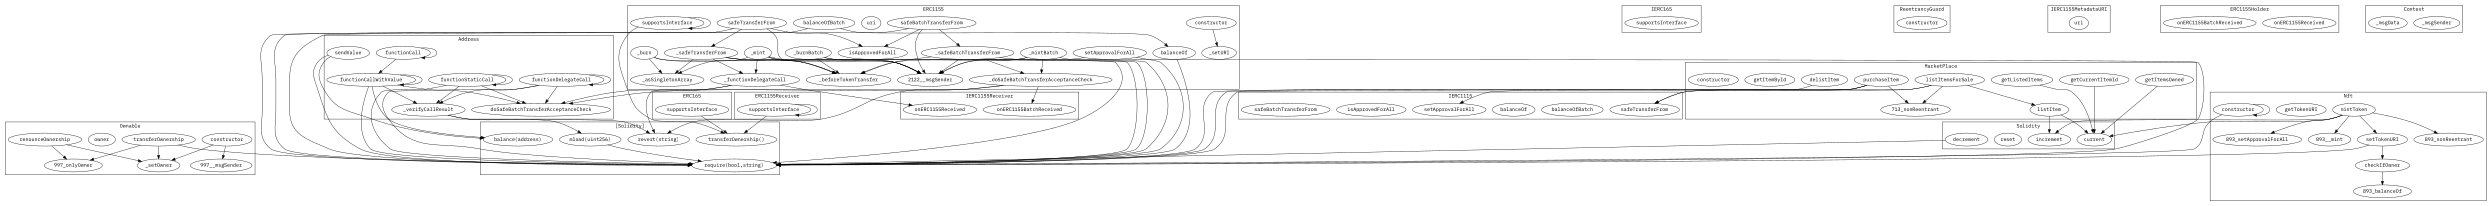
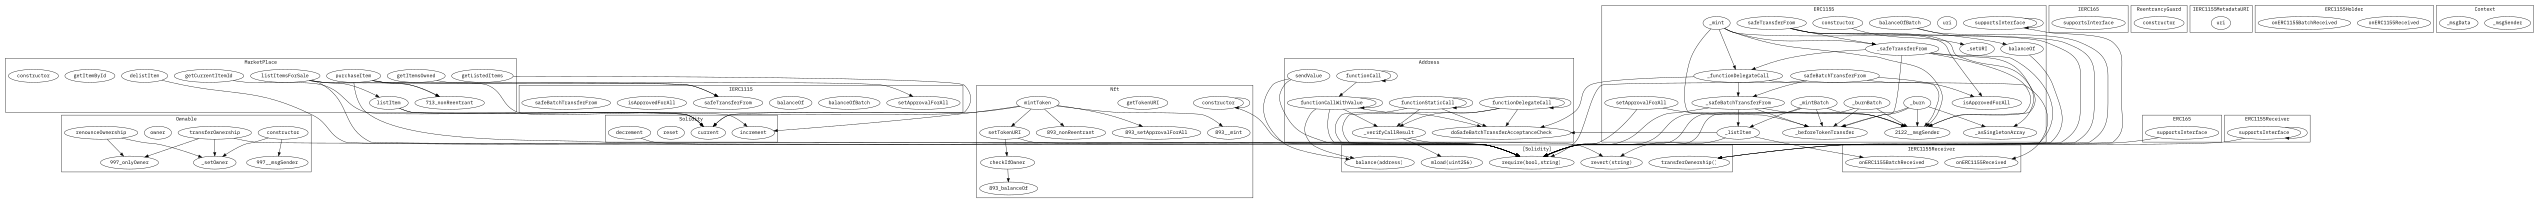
edge "_mint" -> "_asSingletonArray": now "_mint" -> "_safeTransferFrom"
node "_doSafeBatchTransferAcceptanceCheck": label "_doSafeBatchTransferAcceptanceCheck" -> "_listItem"
edge "_functionDelegateCall" -> "revert(string)": now "_functionDelegateCall" -> "_safeBatchTransferFrom"
edge "mload(uint256)" -> "require(bool,string)": now "_burn" -> "require(bool,string)"
